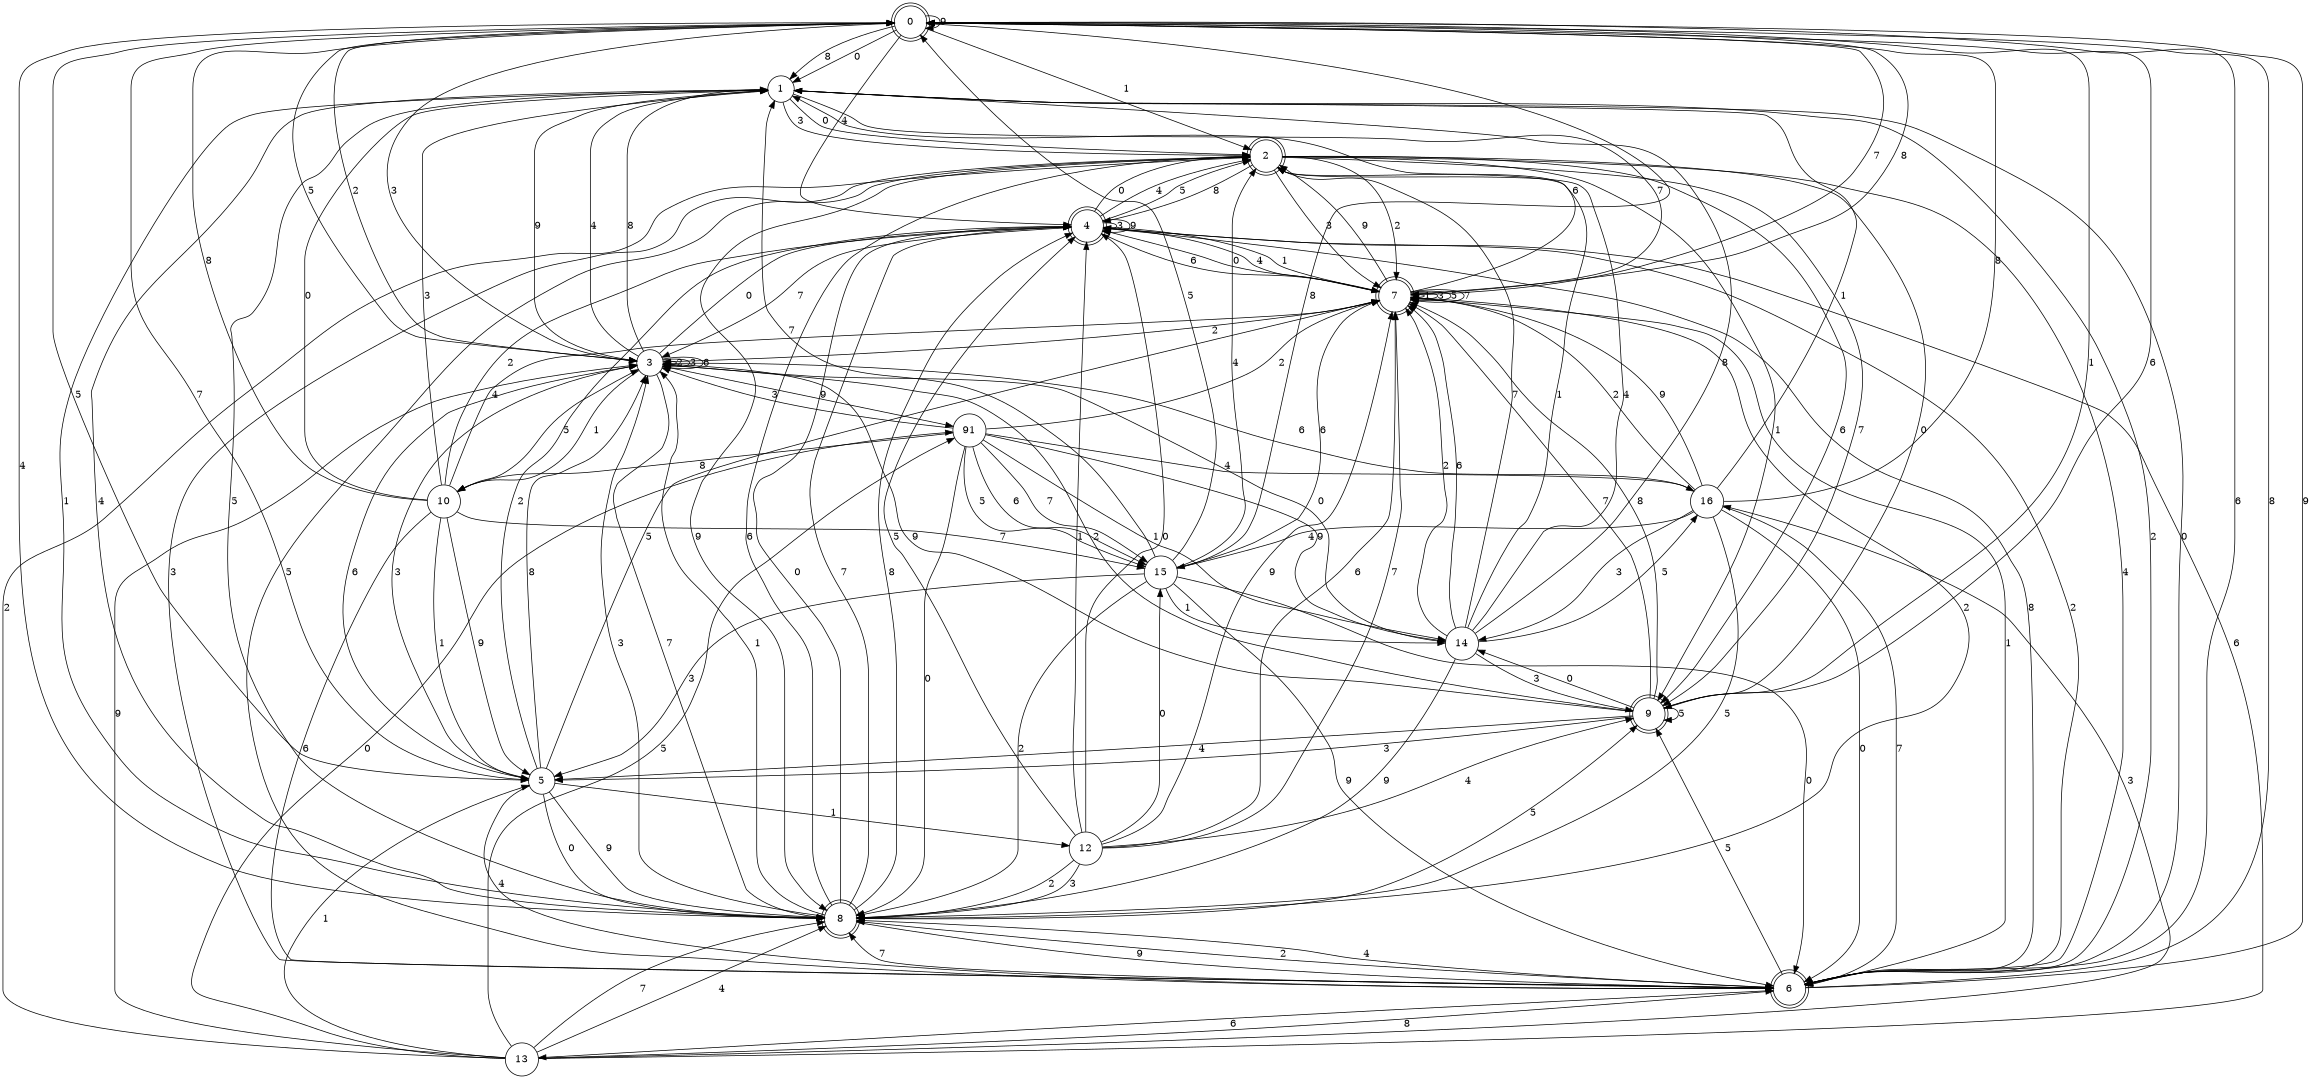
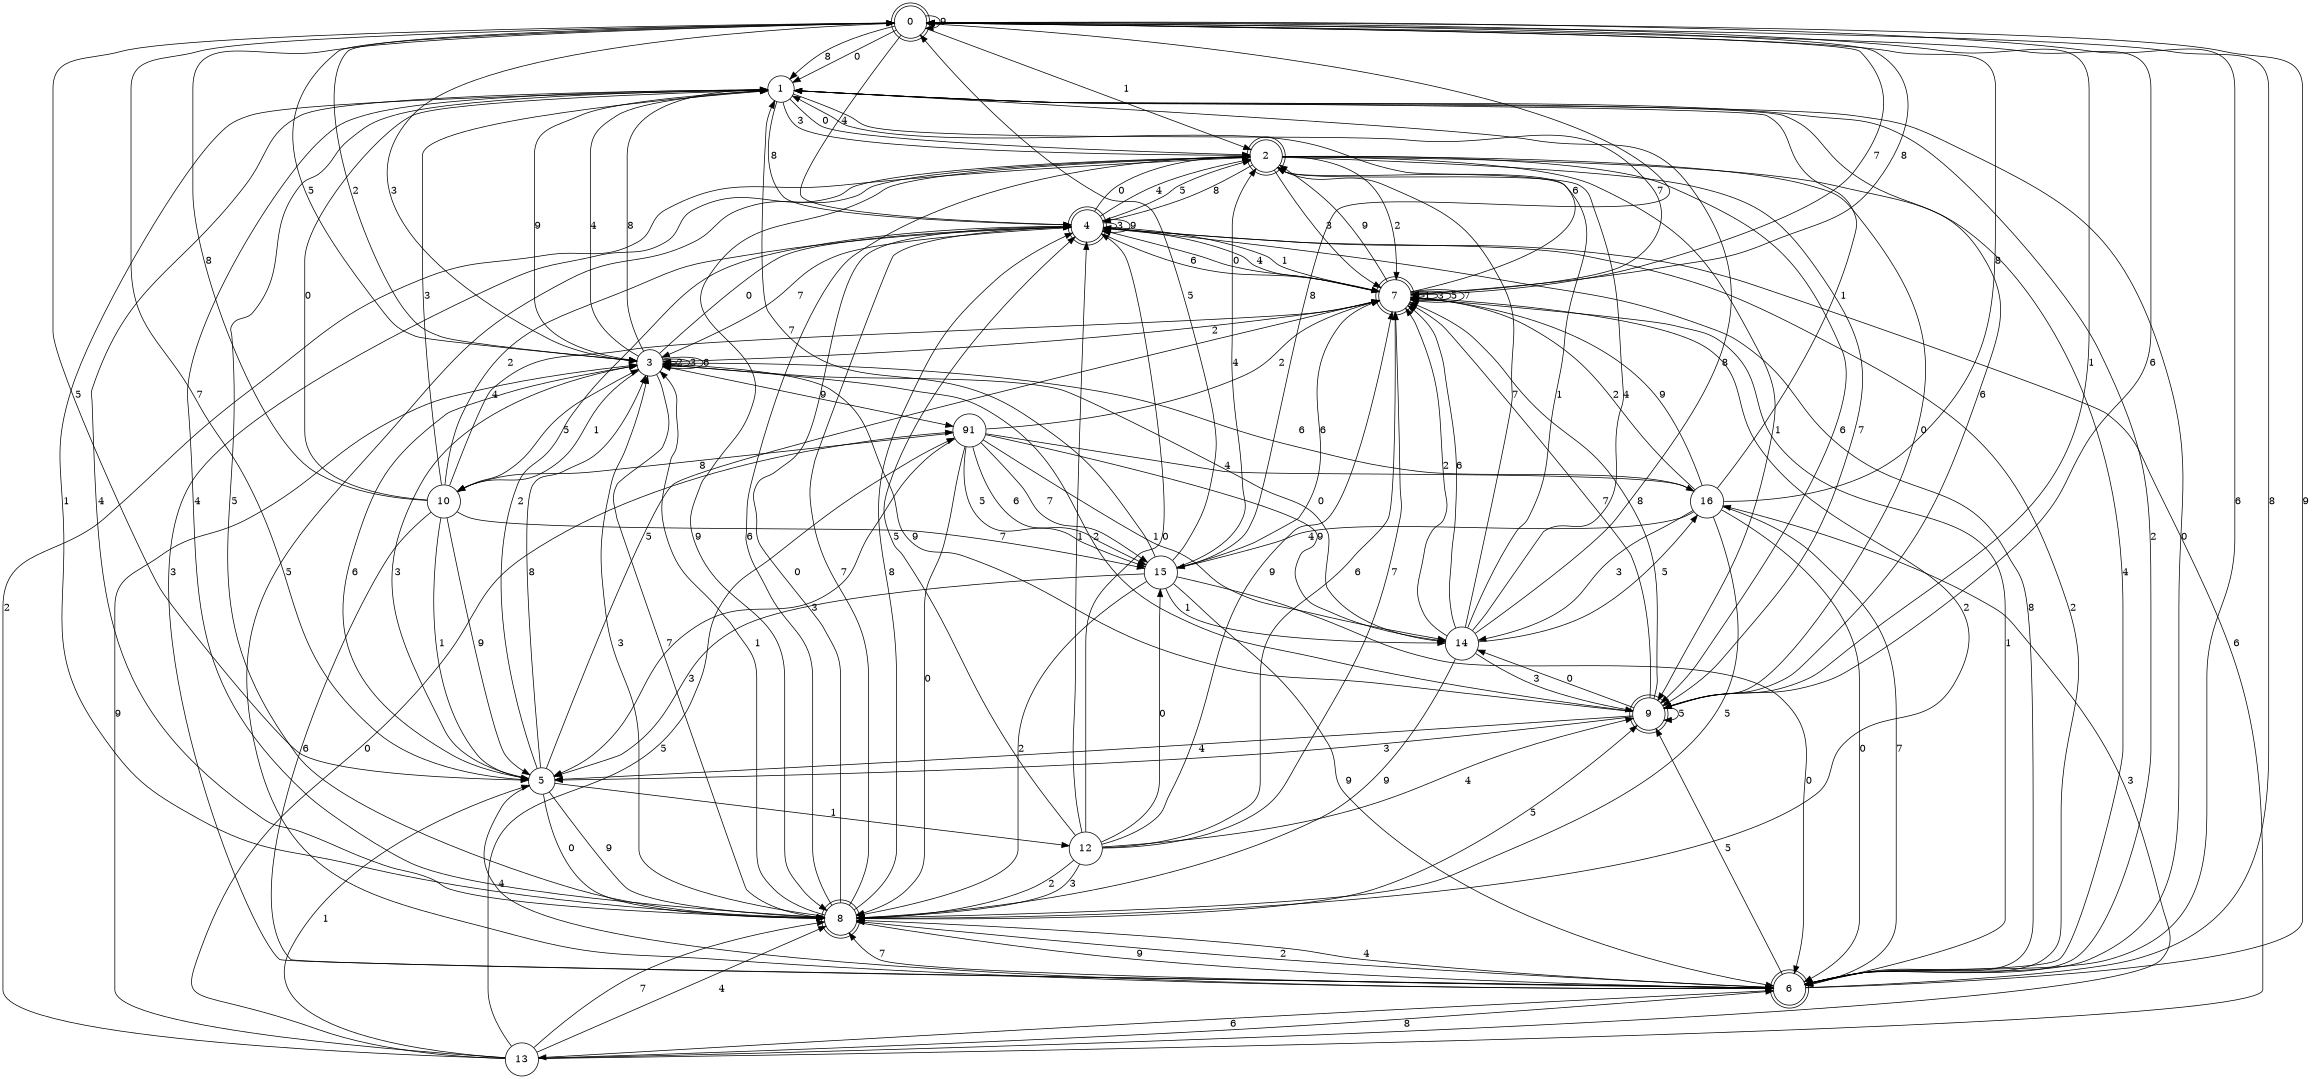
edge "1" -> "9": added, label "6"
edge "1" -> "4": added, label "8"
edge "8" -> "0": now "8" -> "1"
edge "91" -> "3": now "91" -> "5"
